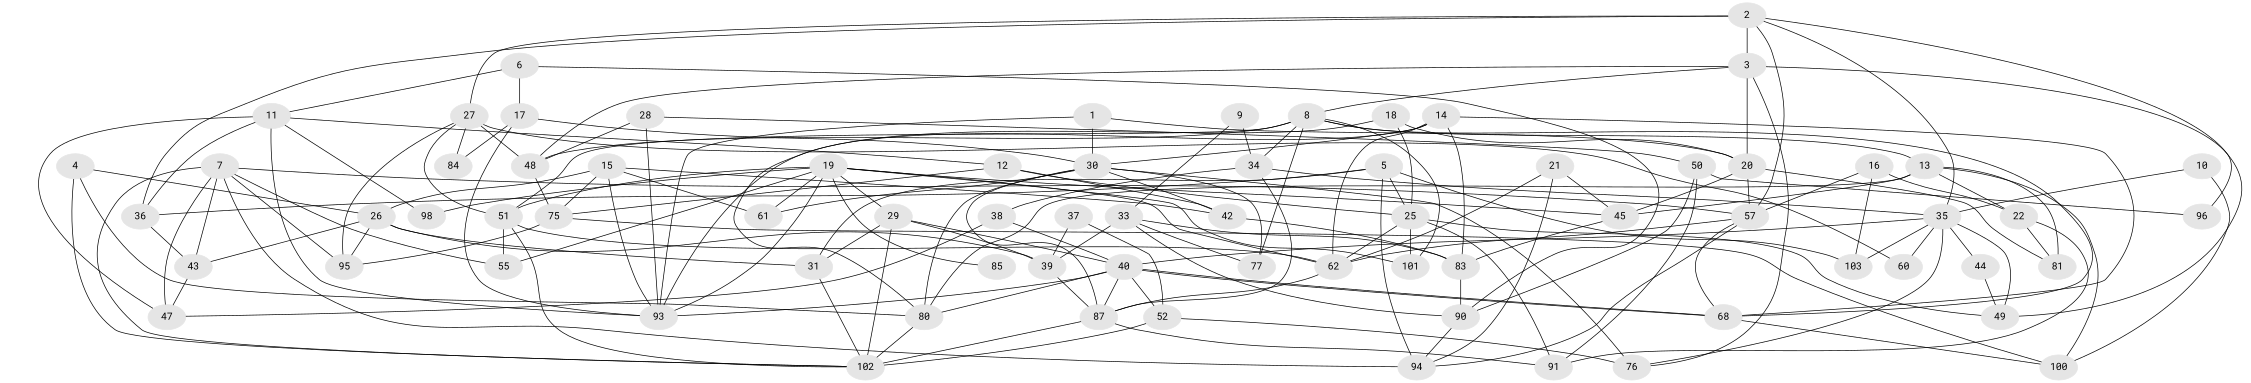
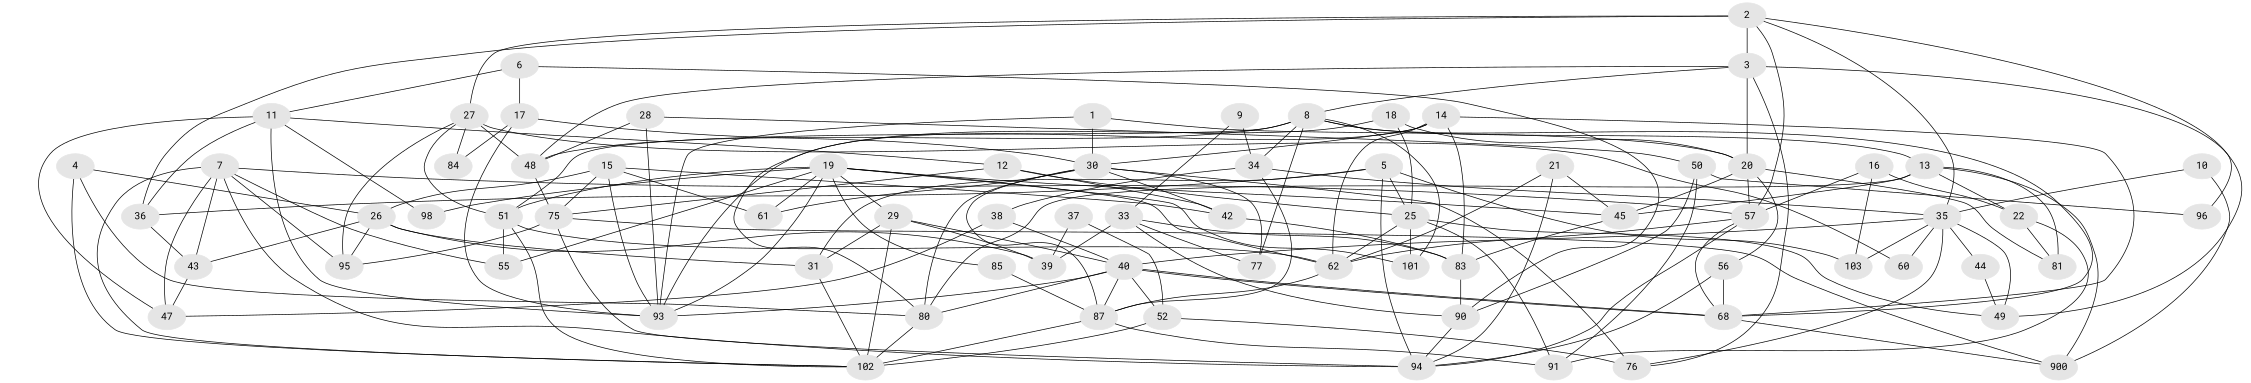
node "56": added
edge "39" -- "87": now "85" -- "87"
edge "75" -- "94": added
node "100": label "100" -> "900"
